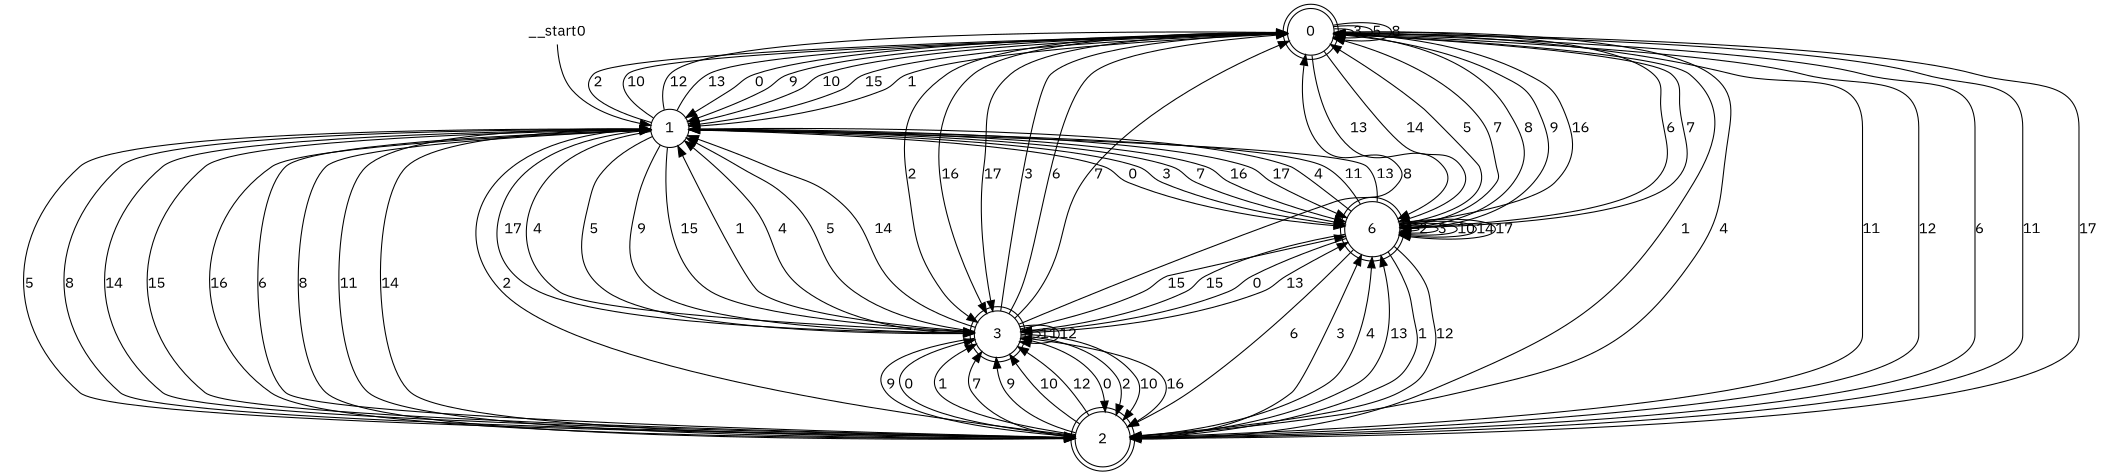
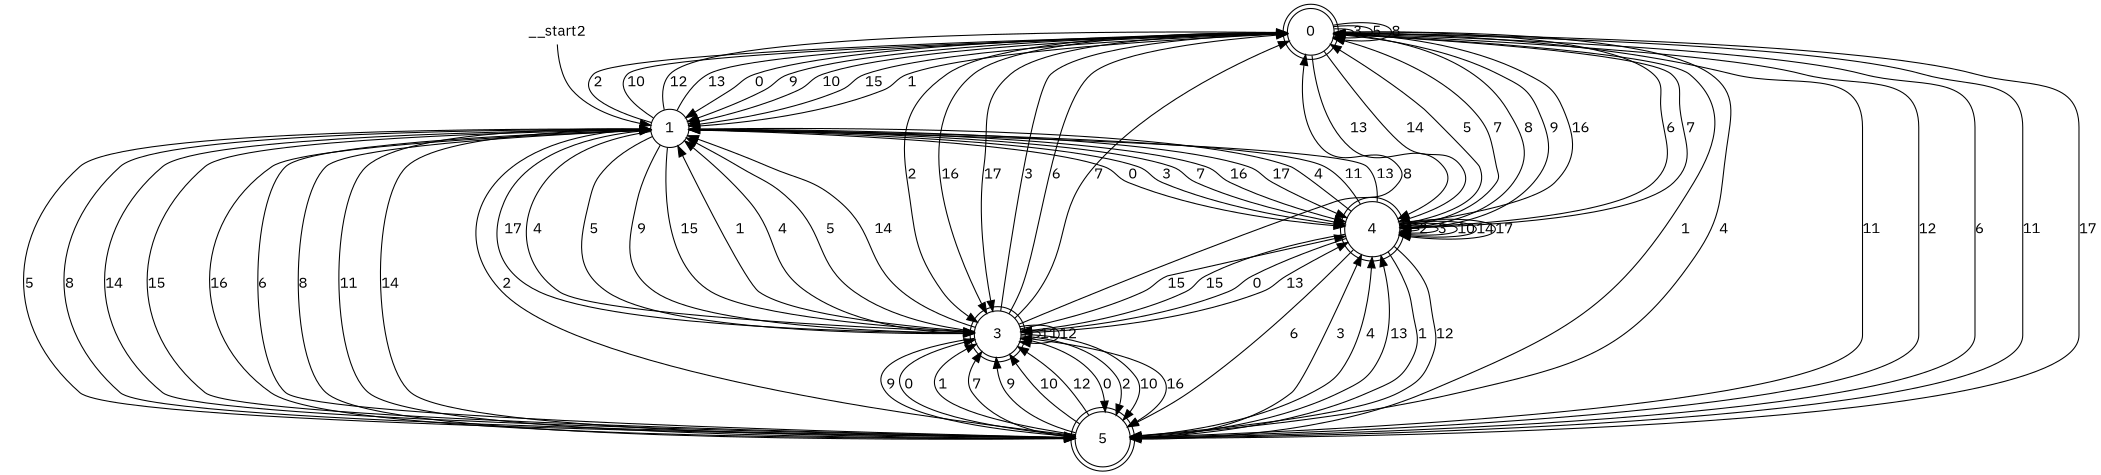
node "__start0": label "__start0" -> "__start2"
node "6": label "6" -> "4"
node "2": label "2" -> "5"
